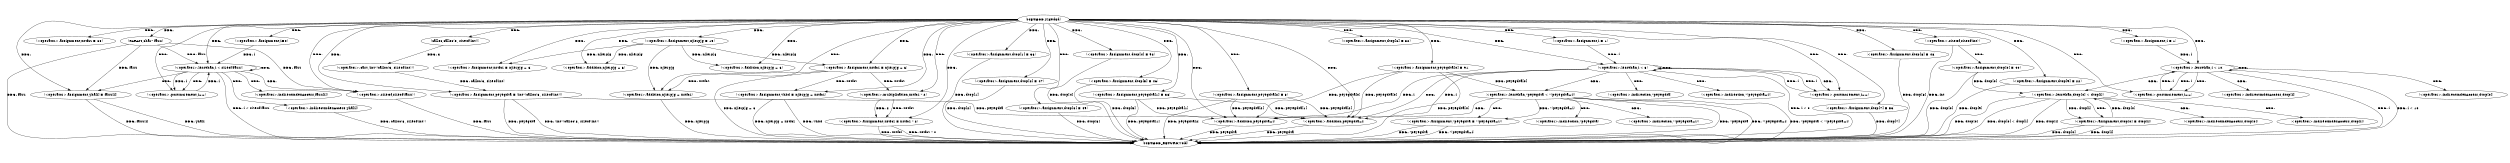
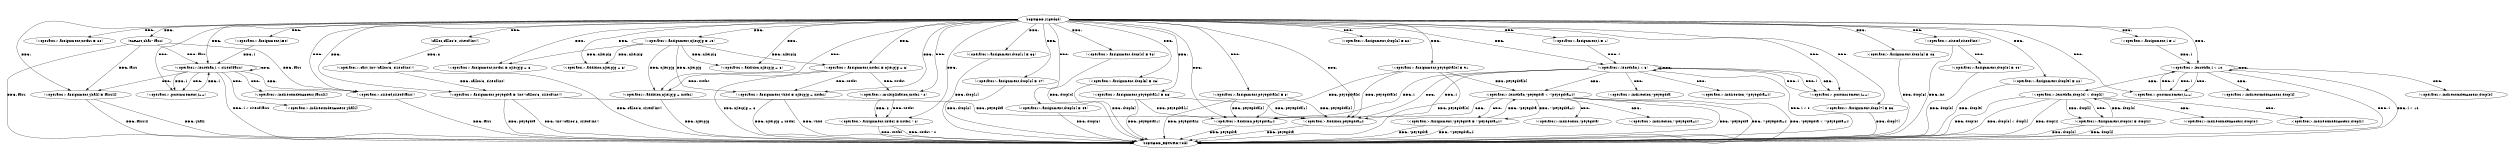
edge "(METHOD,yzgedqd)" -> "(<operator>.sizeOf,sizeof(int))": label "CDG: " -> "DDG: "
edge "(<operator>.assignment,njierpjg = 15)" -> "(<operator>.assignment,vhbd = njierpjg + xstfcz)": added, label "DDG: njierpjg"
edge "(<operator>.assignment,dtop[0] = 40)" -> "(<operator>.lessThan,dtop[0] < dtop[i])": removed, label "DDG: dtop[0]"
edge "(<operator>.assignment,*peyegdta = *(peyegdta+i))" -> "(<operator>.lessThan,*peyegdta < *(peyegdta+i))": added, label "DDG: *peyegdta"
edge "(<operator>.indirectIndexAccess,yha[i])" -> "(METHOD_RETURN,void)": now "(<operator>.cast,(int*)calloc(3, sizeof(int)))" -> "(METHOD_RETURN,void)"
